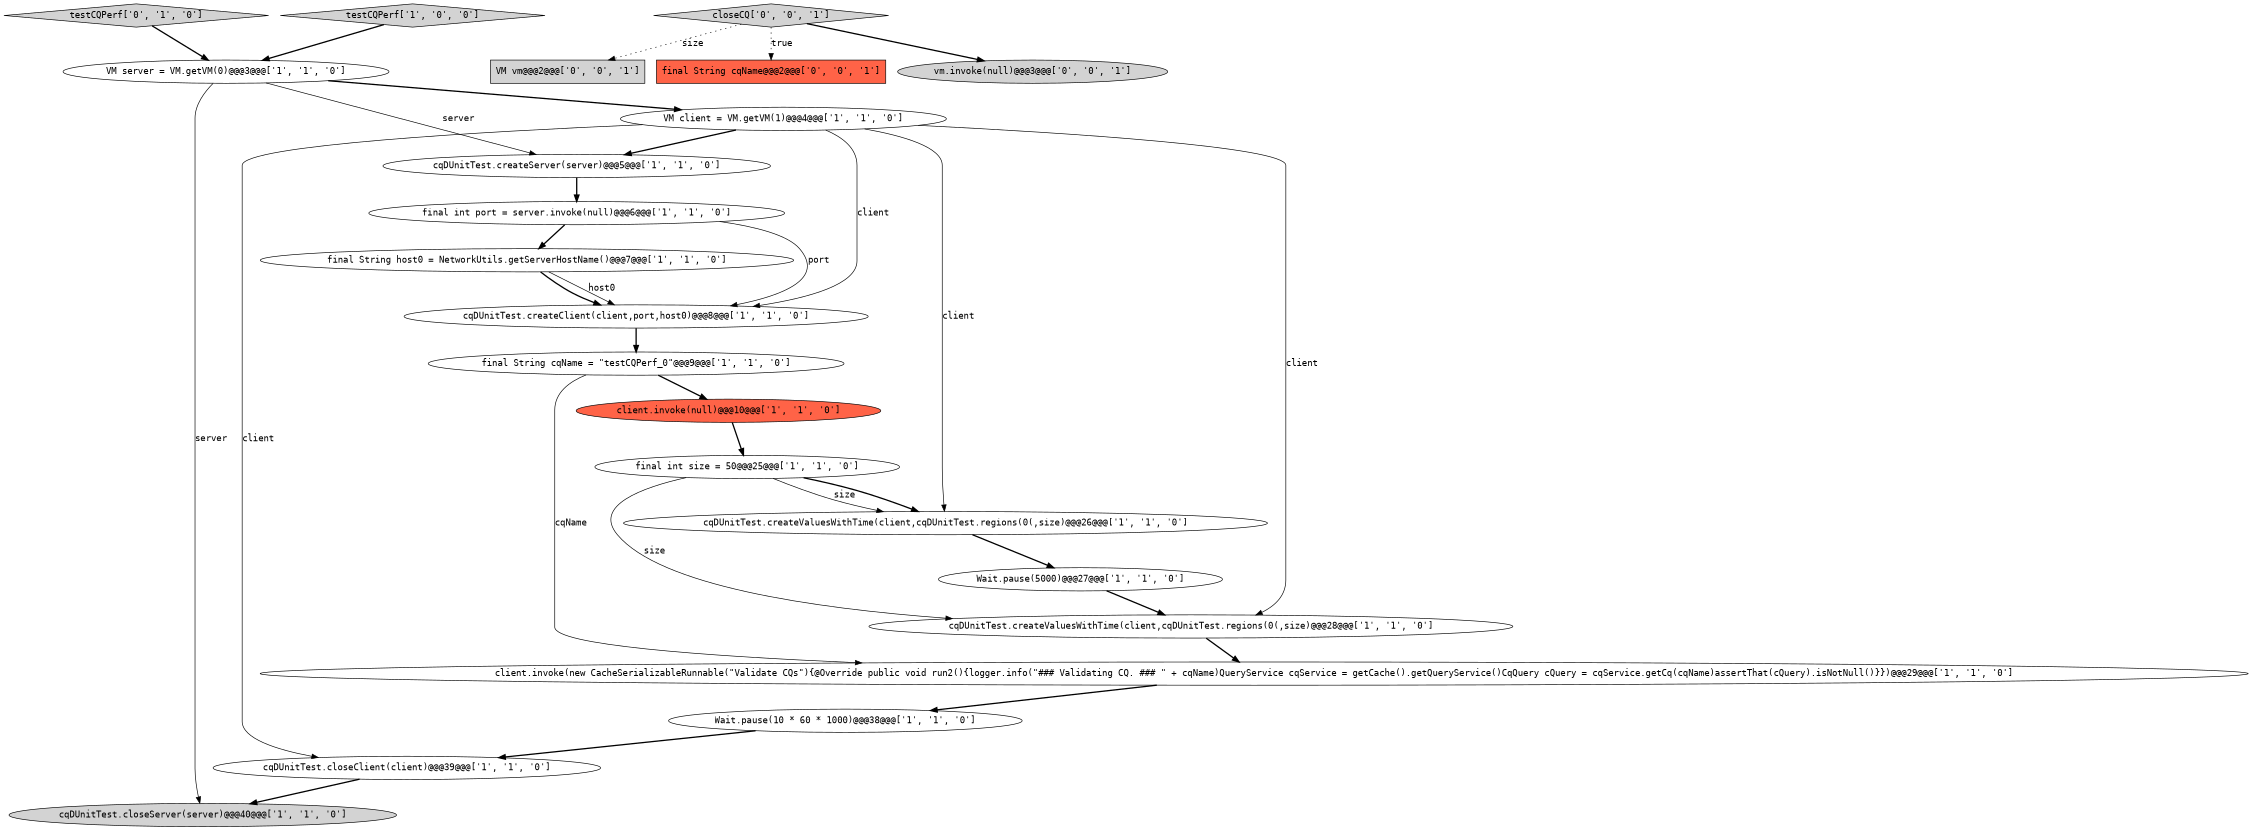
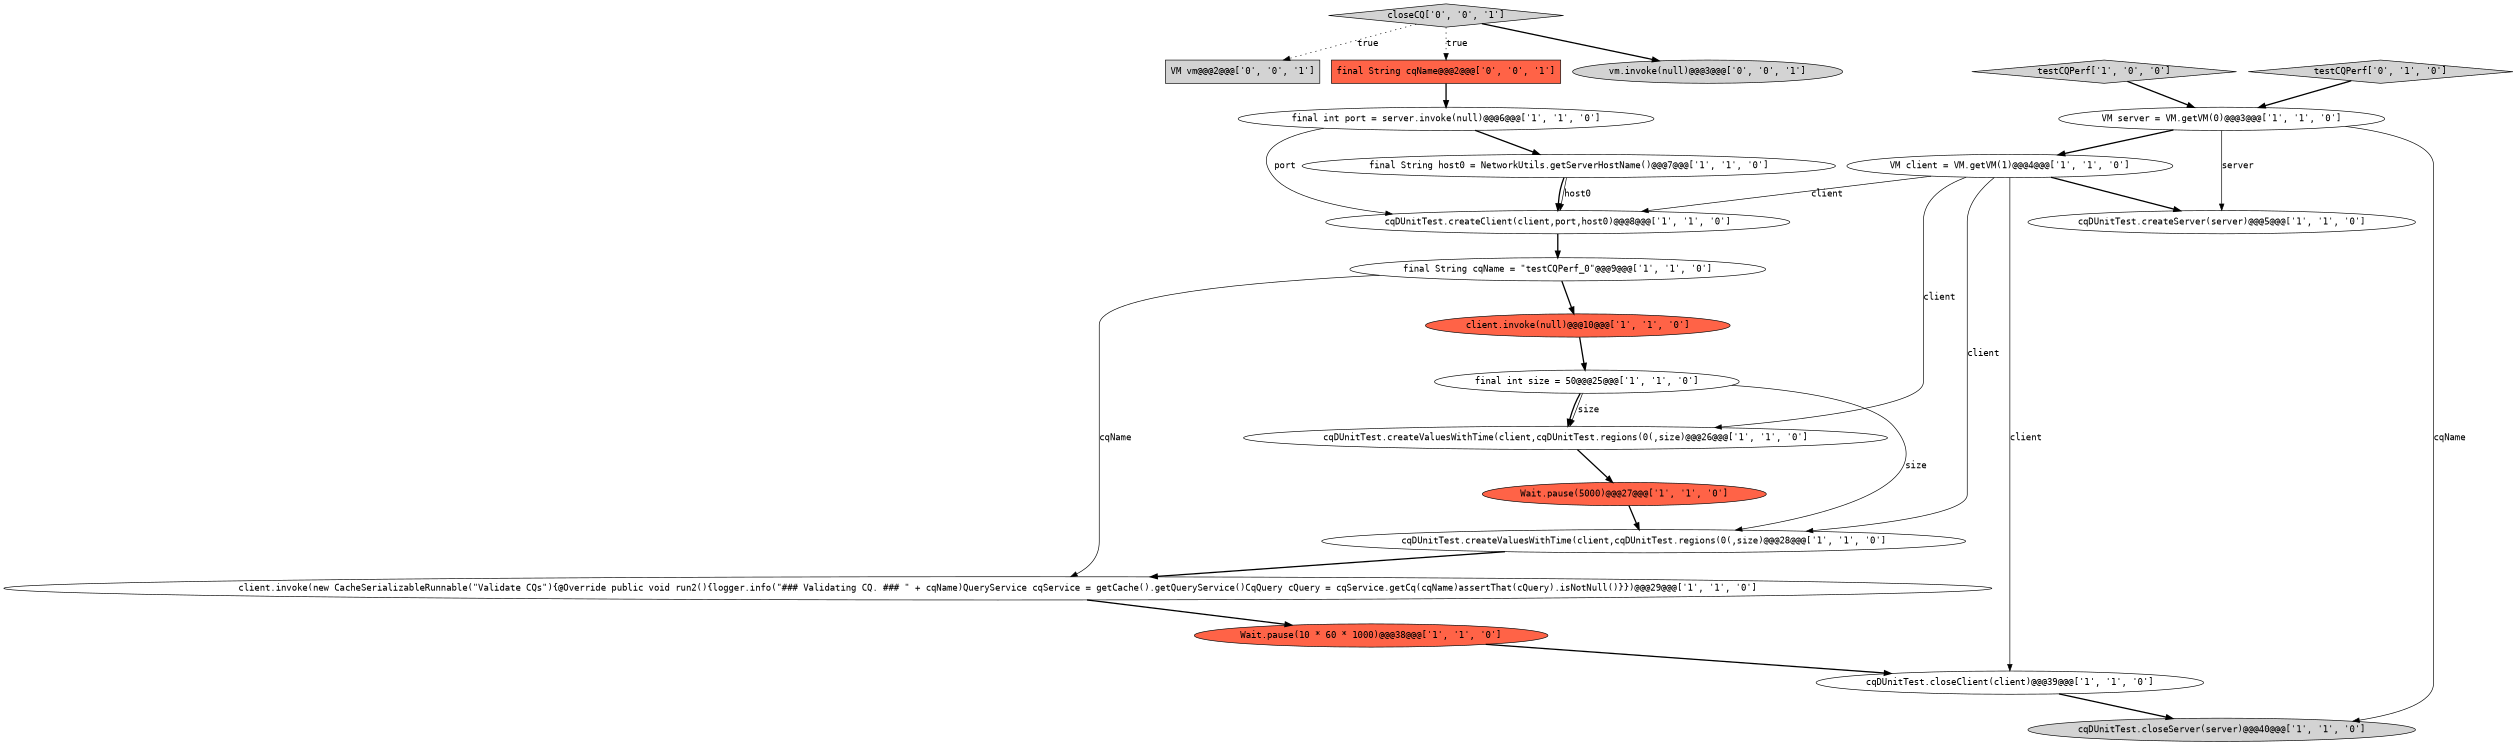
edge "closeCQ['0', '0', '1']" -> "VM vm@@@2@@@['0', '0', '1']": label "size" -> "true"
edge "cqDUnitTest.createServer(server)@@@5@@@['1', '1', '0']" -> "final int port = server.invoke(null)@@@6@@@['1', '1', '0']": now "final String cqName@@@2@@@['0', '0', '1']" -> "final int port = server.invoke(null)@@@6@@@['1', '1', '0']"
edge "VM server = VM.getVM(0)@@@3@@@['1', '1', '0']" -> "cqDUnitTest.closeServer(server)@@@40@@@['1', '1', '0']": label "server" -> "cqName"
node "Wait.pause(5000)@@@27@@@['1', '1', '0']": fillcolor white -> tomato
node "Wait.pause(10 * 60 * 1000)@@@38@@@['1', '1', '0']": fillcolor white -> tomato
